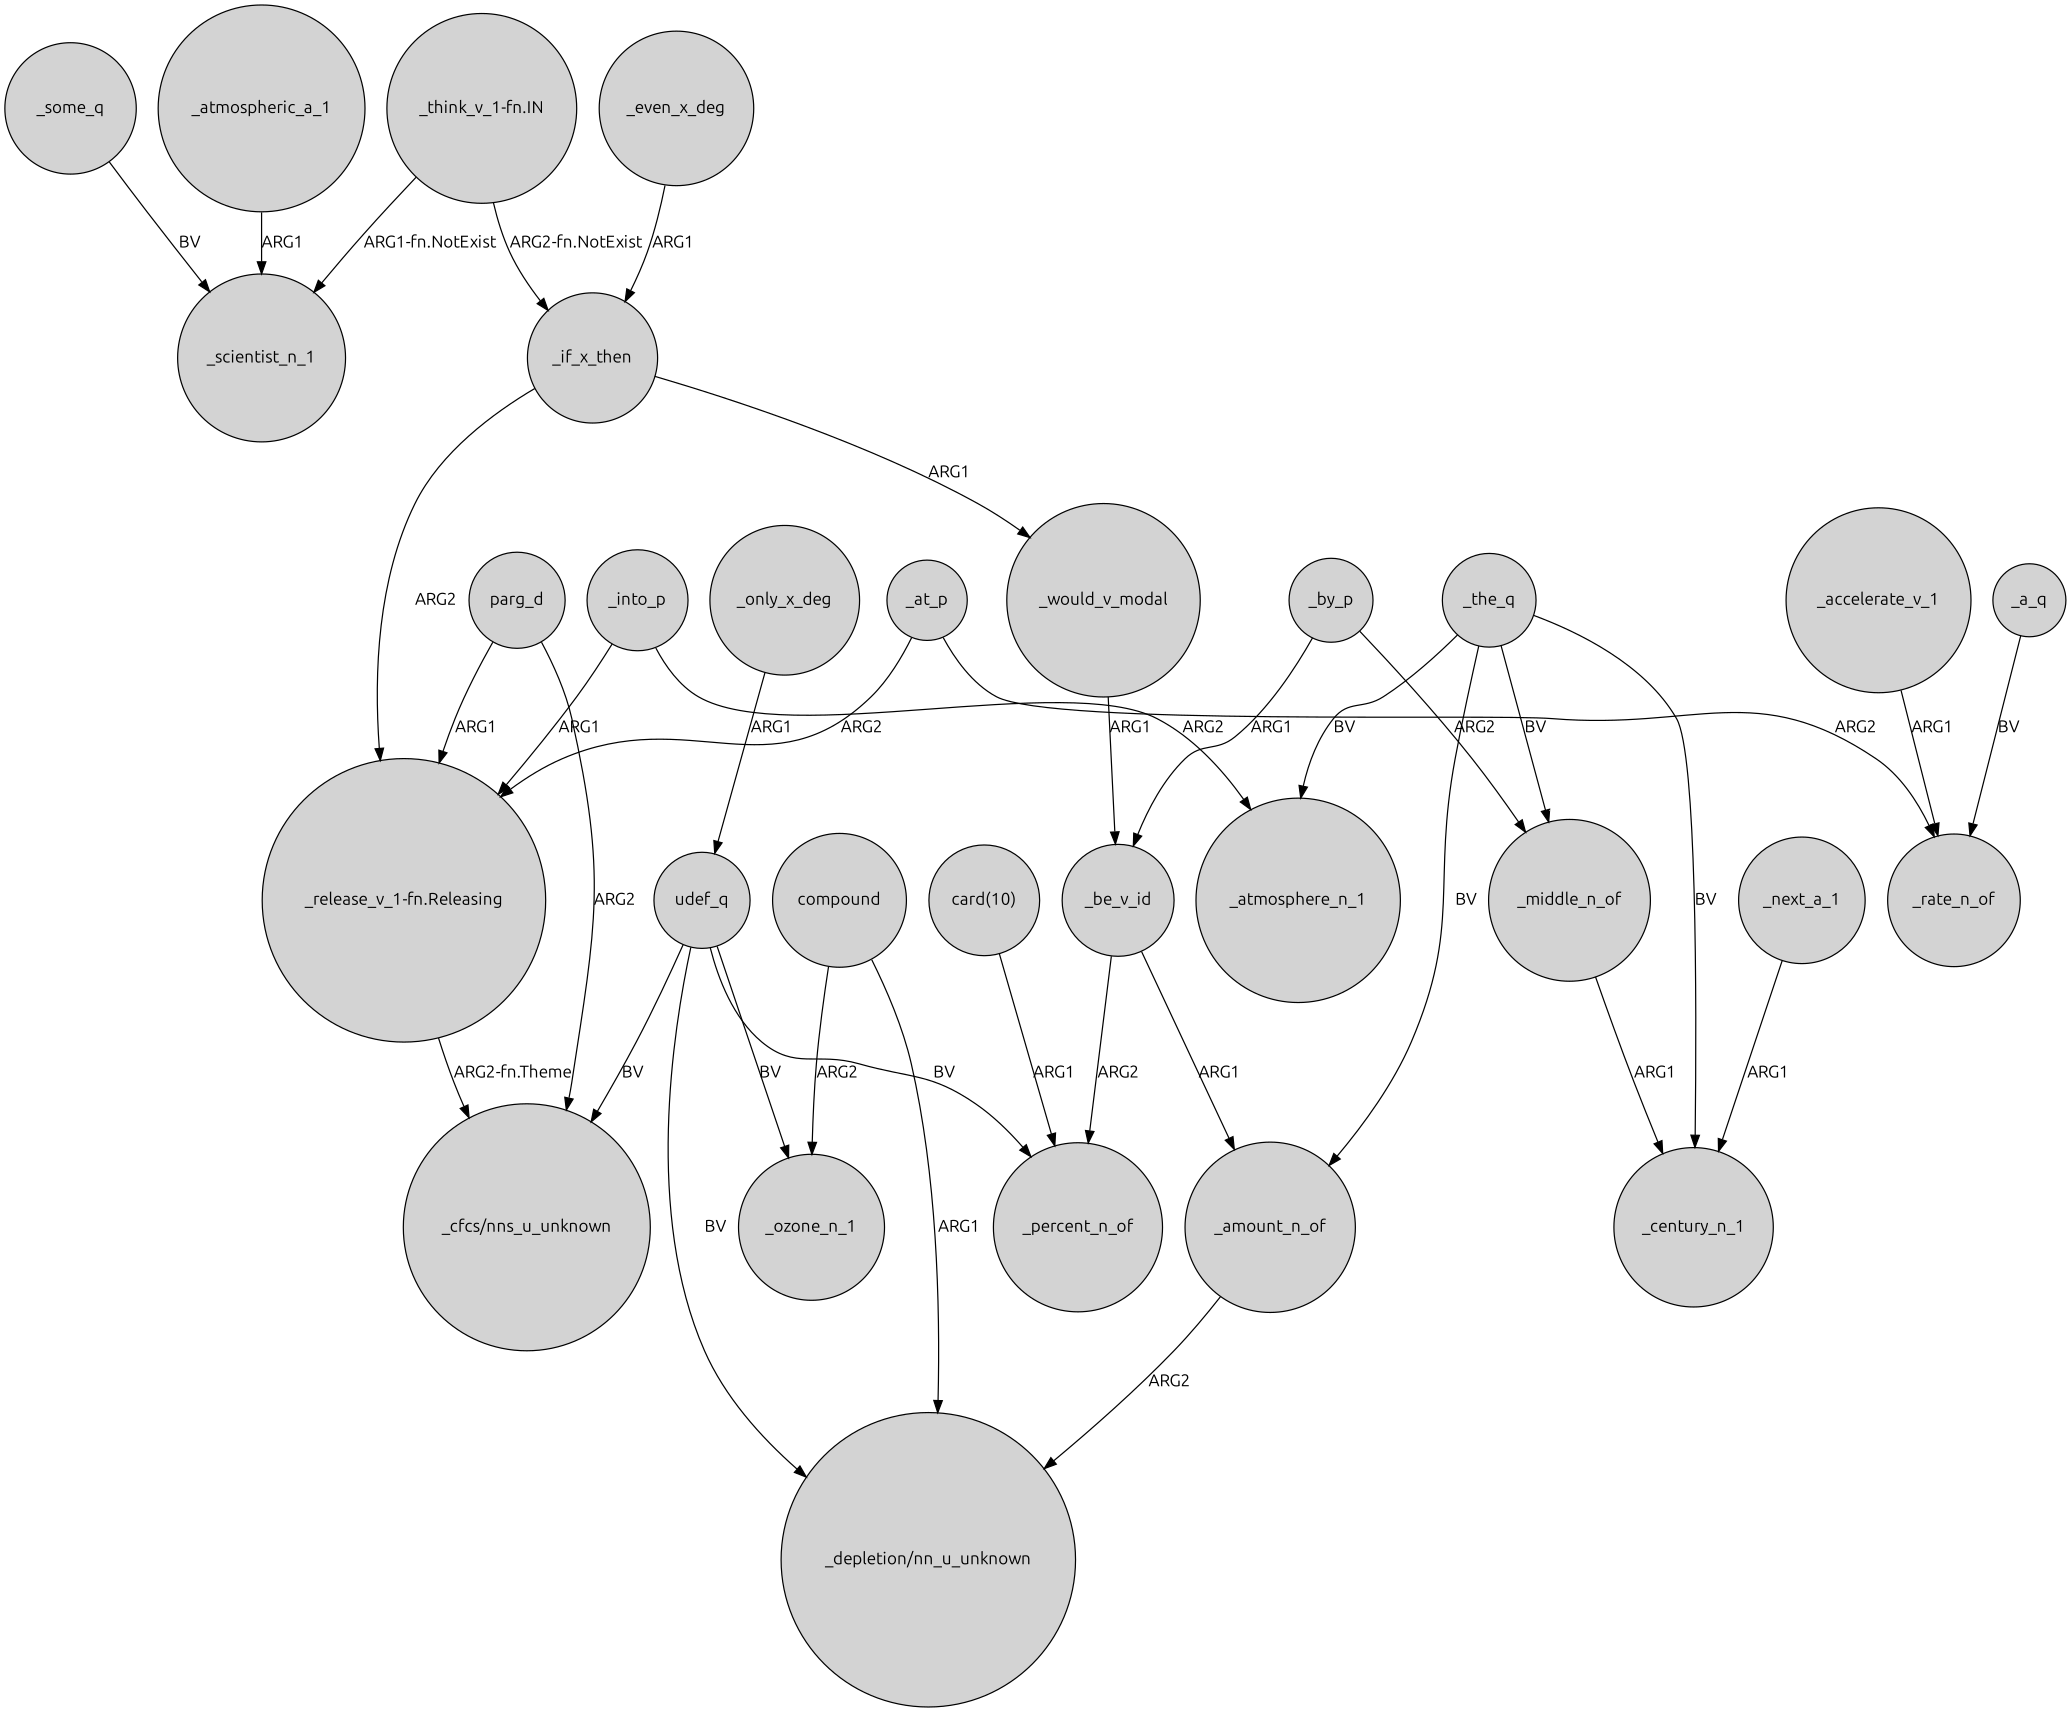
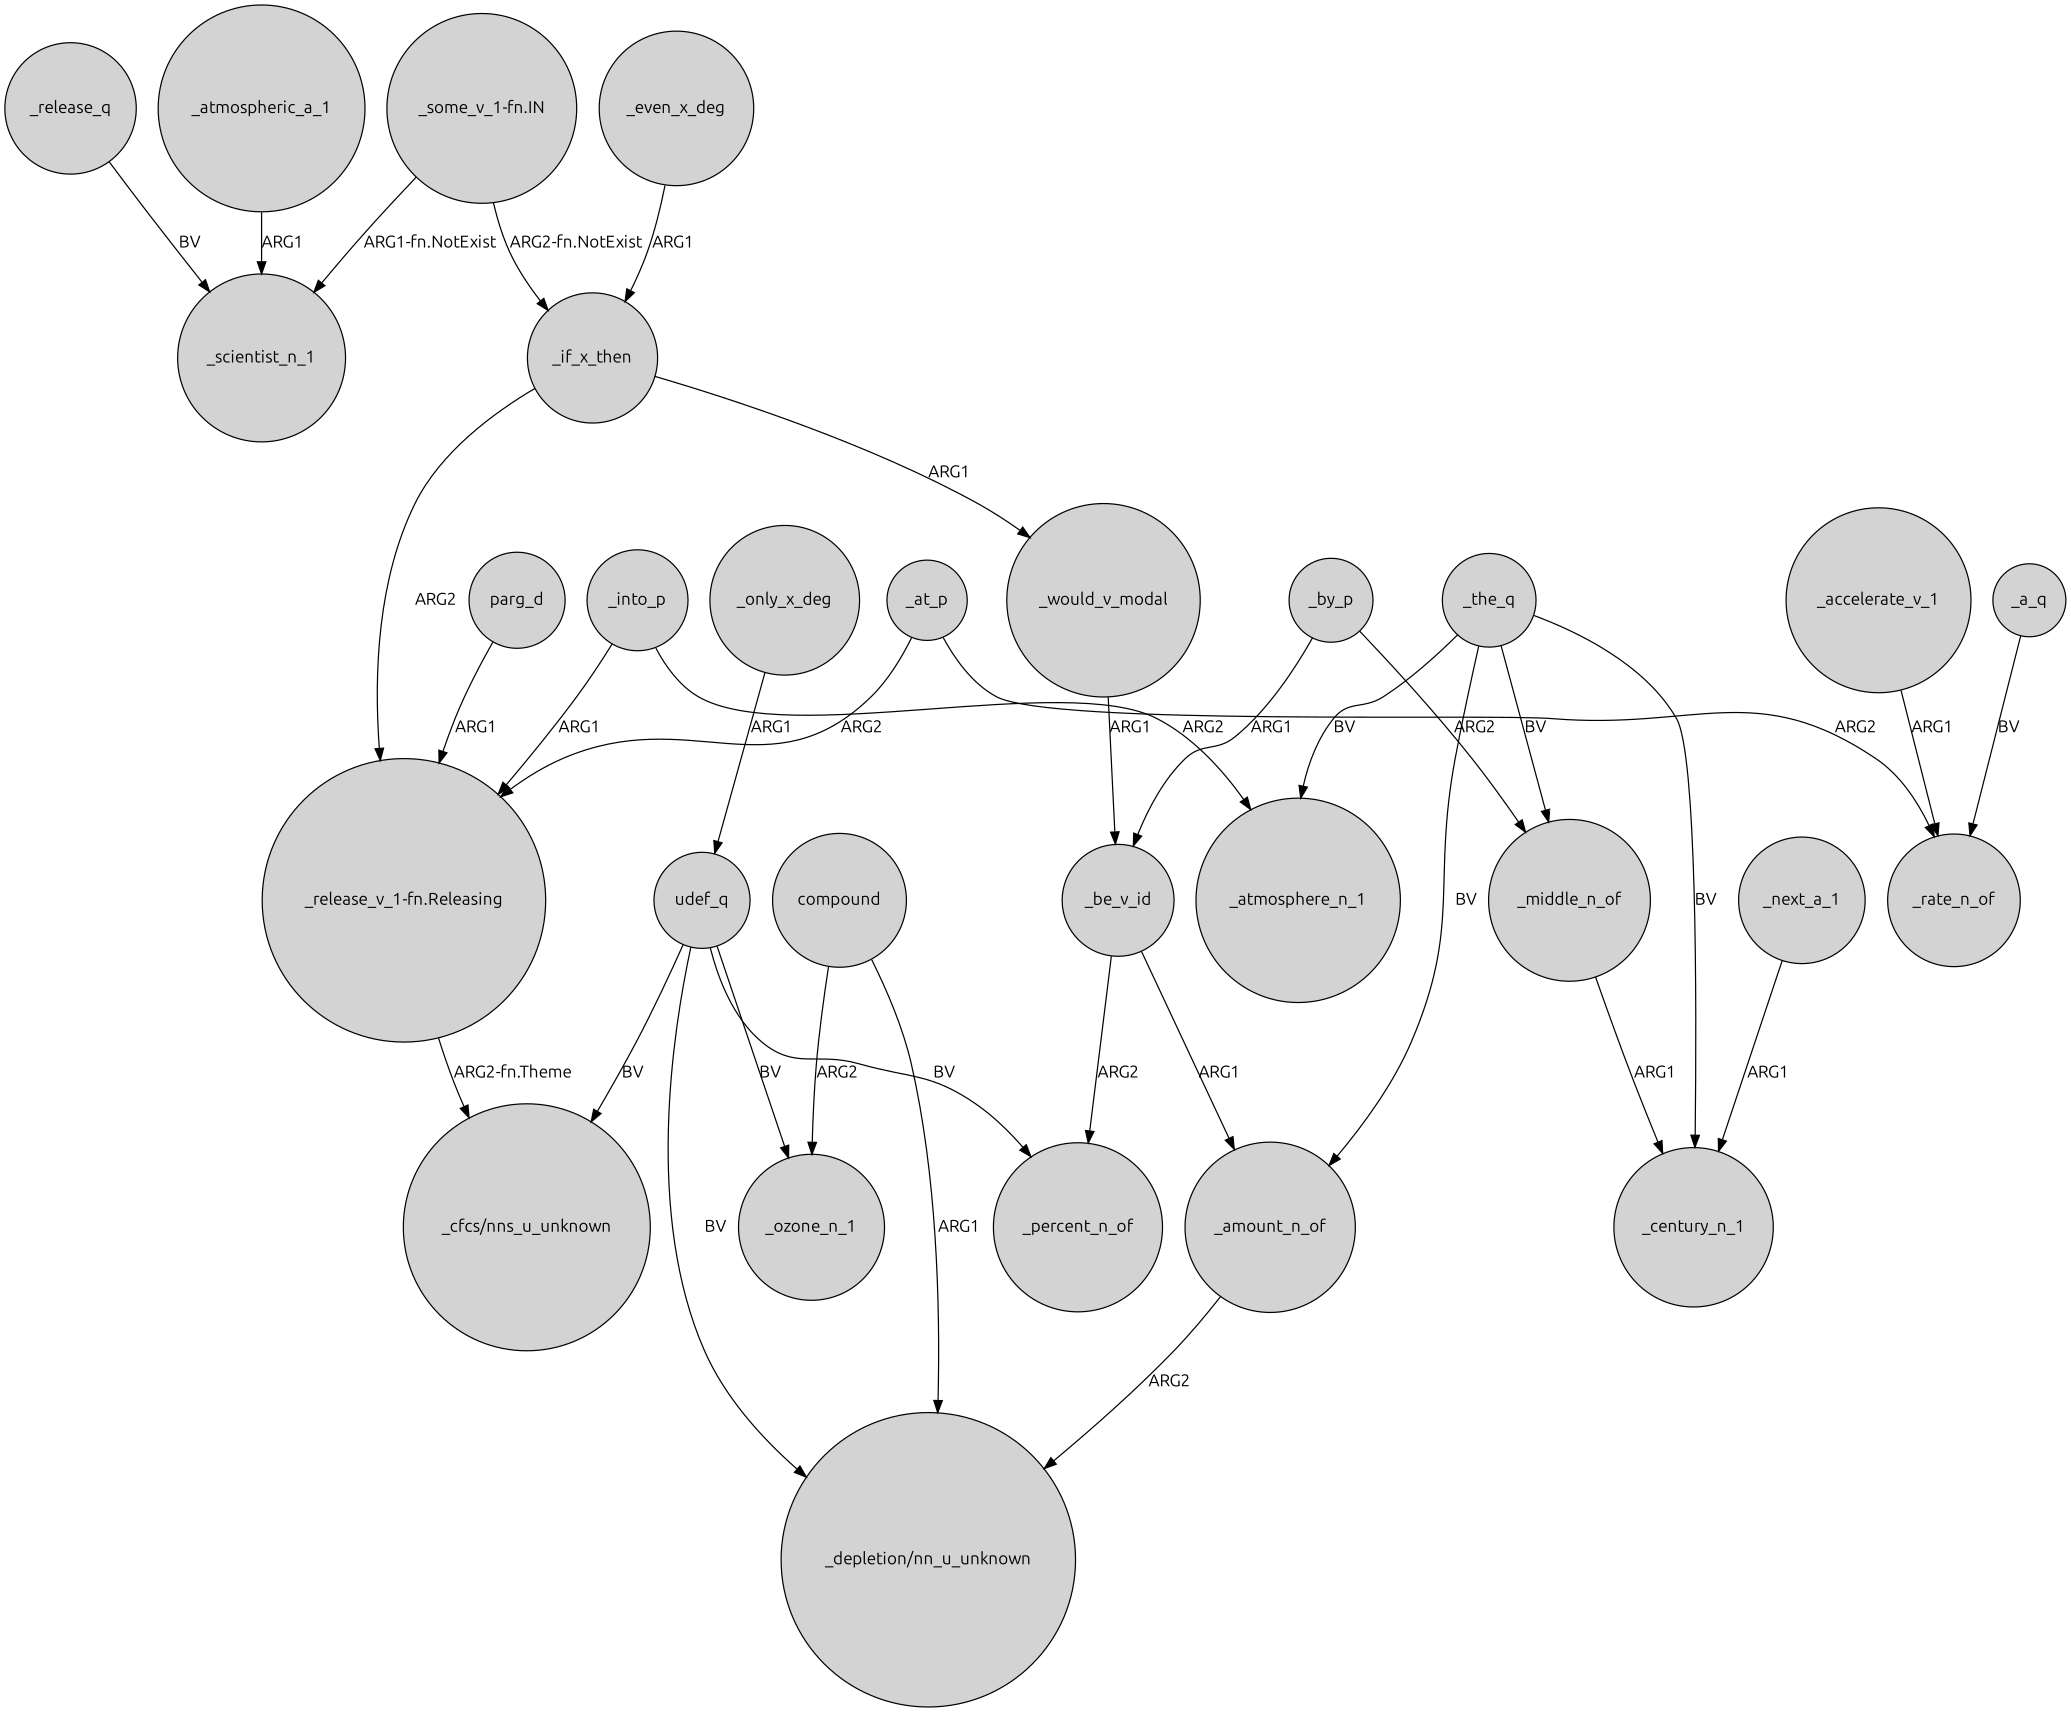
node "_some_q": label "_some_q" -> "_release_q"
node "_think_v_1-fn.IN": label "_think_v_1-fn.IN" -> "_some_v_1-fn.IN"
edge "parg_d" -> "_cfcs/nns_u_unknown": removed, label "ARG2"
node "card(10)": removed
